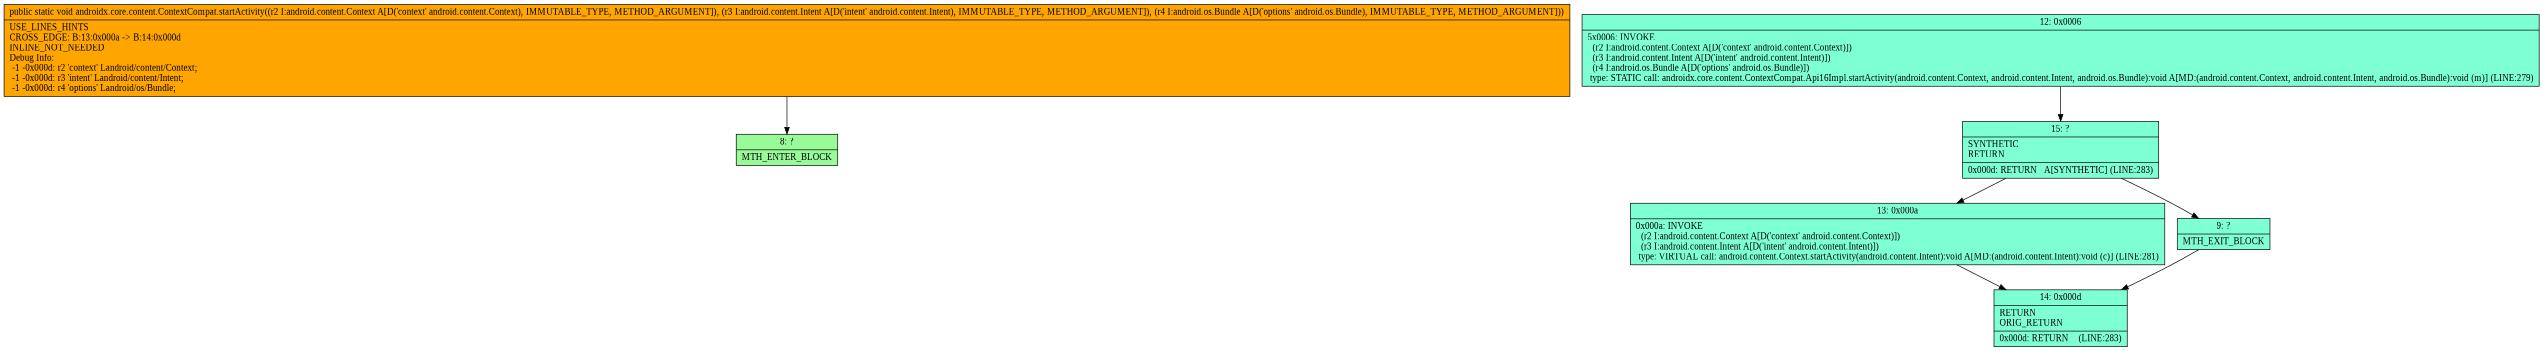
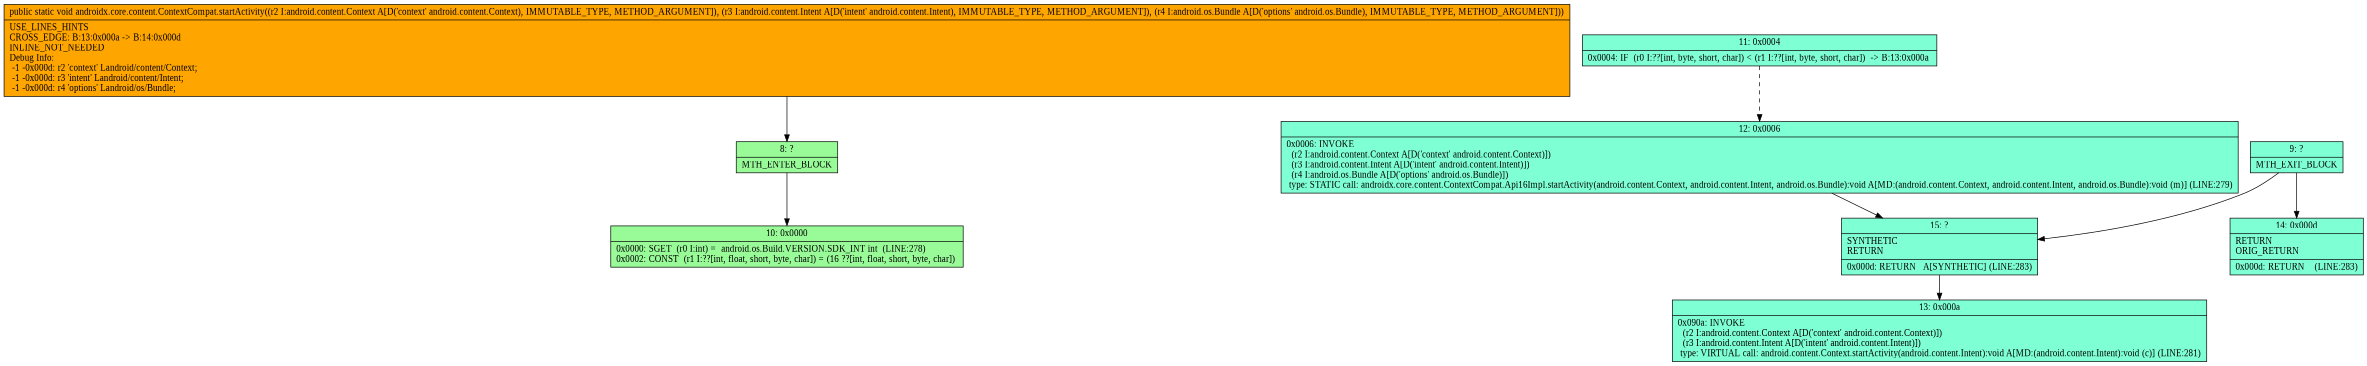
node "12: 0x0006": text "5x0006: INVOKE" -> "0x0006: INVOKE"
node "11: 0x0004": added
edge "15: ?" -> "9: ?": reversed
node "13: 0x000a": text "0x000a: INVOKE" -> "0x090a: INVOKE"
node "10: 0x0000": added
edge "13: 0x000a" -> "14: 0x000d": removed
